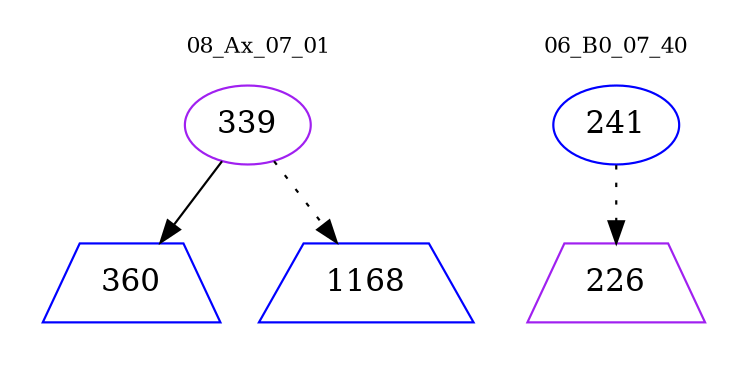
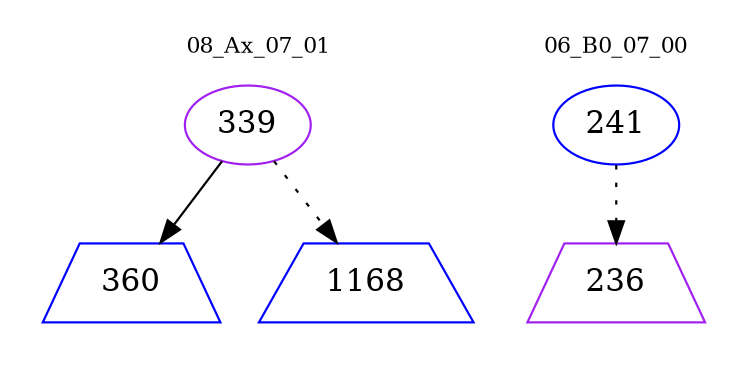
cluster "06_B0_07_40": label "06_B0_07_40" -> "06_B0_07_00"
node "226": label "226" -> "236"
